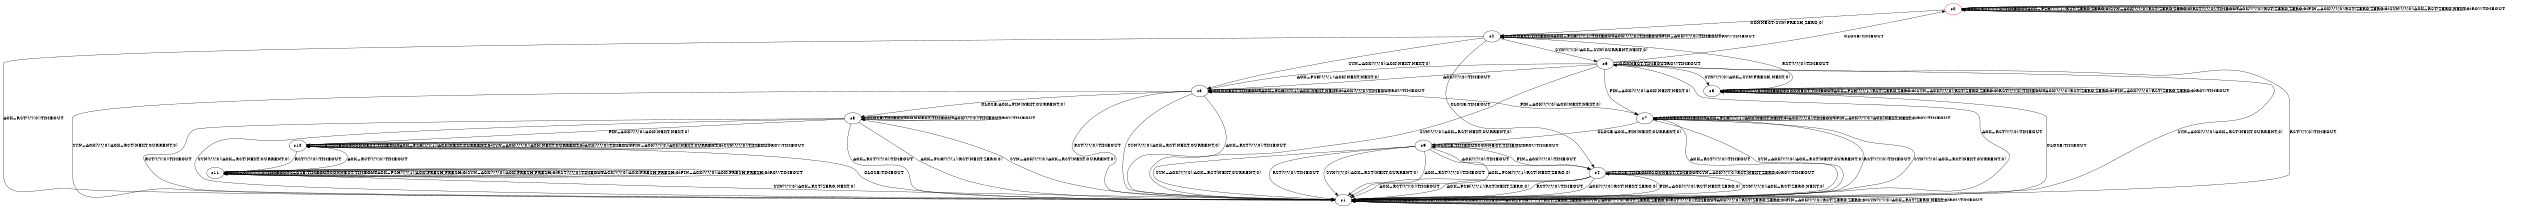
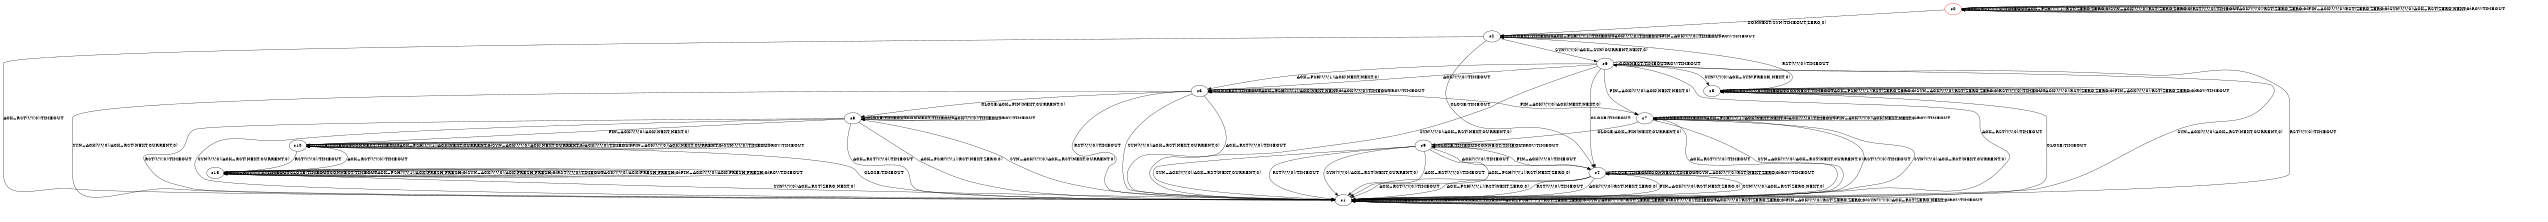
edge "s0" -> "s2": label "CONNECT/SYN(FRESH,ZERO,0)" -> "CONNECT/SYN(TIMEOUT,ZERO,0)"
edge "s6" -> "s0": now "s6" -> "s4"
edge "s2" -> "s3": removed, label "SYN+ACK(V,V,0)/ACK(NEXT,NEXT,0)"
node "s11": label "s11" -> "s18"
